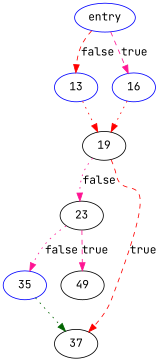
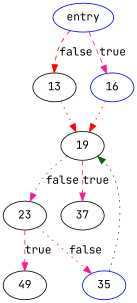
node "13": color blue -> black
edge "19" -> "37": color red -> deeppink
edge "35" -> "37": now "35" -> "19"
